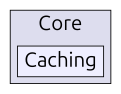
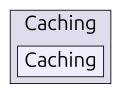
cluster "Core": label "Core" -> "Caching"
